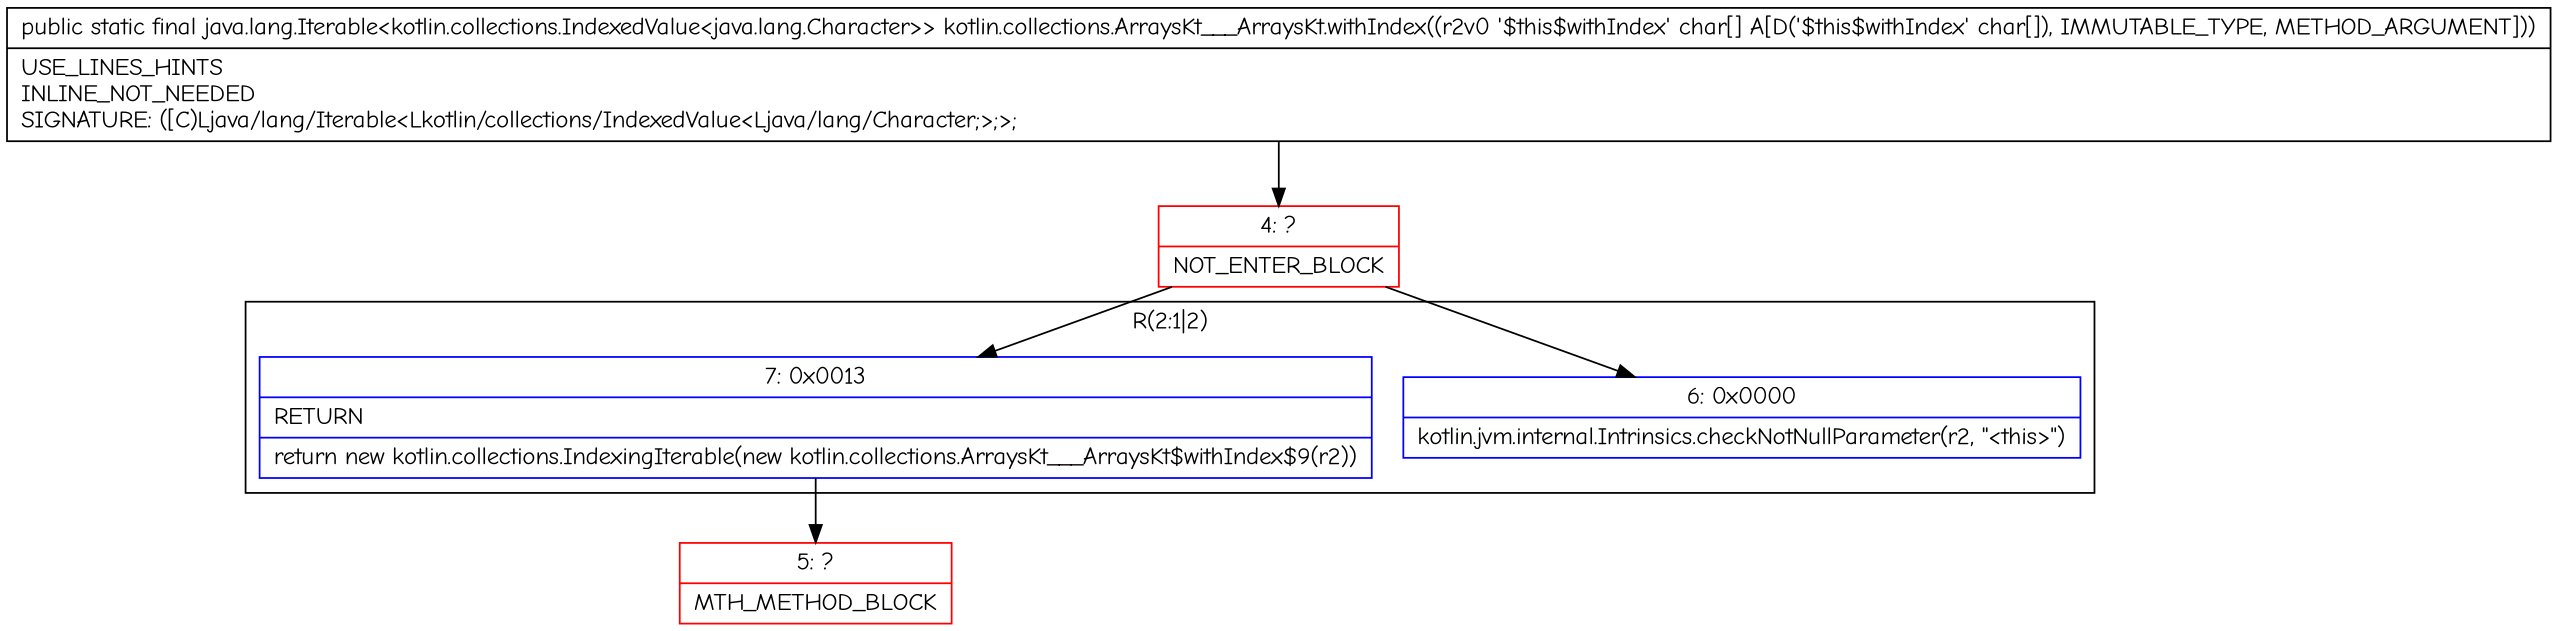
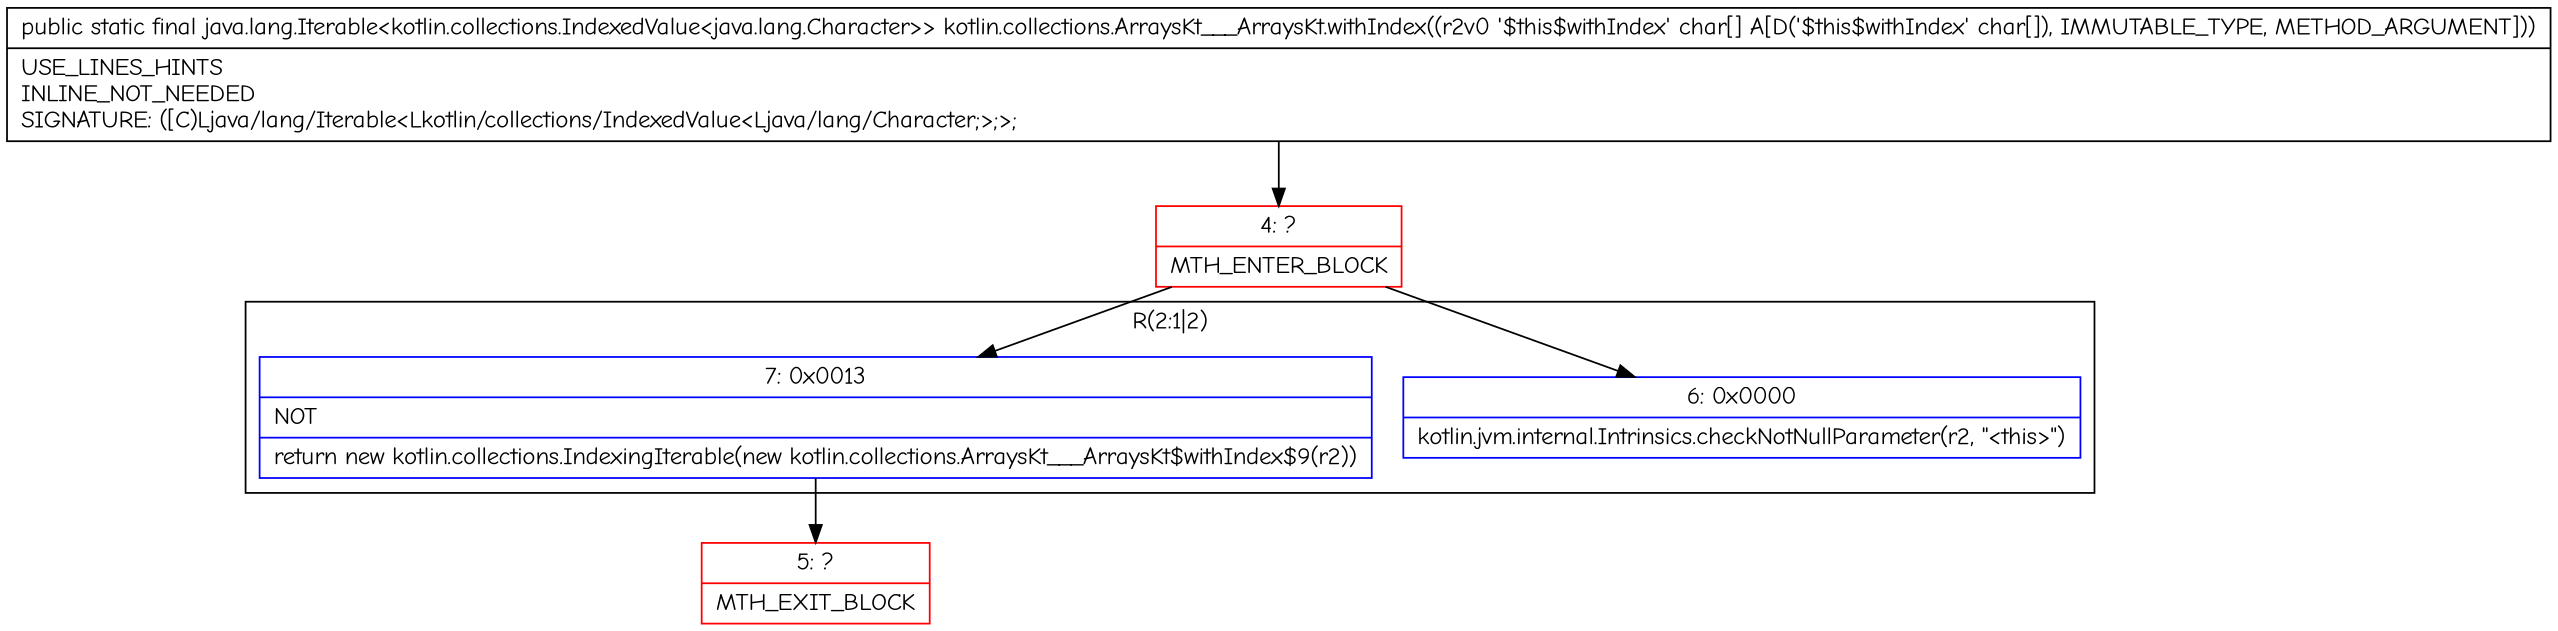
node "4: ?": text "NOT_ENTER_BLOCK" -> "MTH_ENTER_BLOCK"
node "7: 0x0013": text "RETURN" -> "NOT"
node "5: ?": text "MTH_METHOD_BLOCK" -> "MTH_EXIT_BLOCK"
